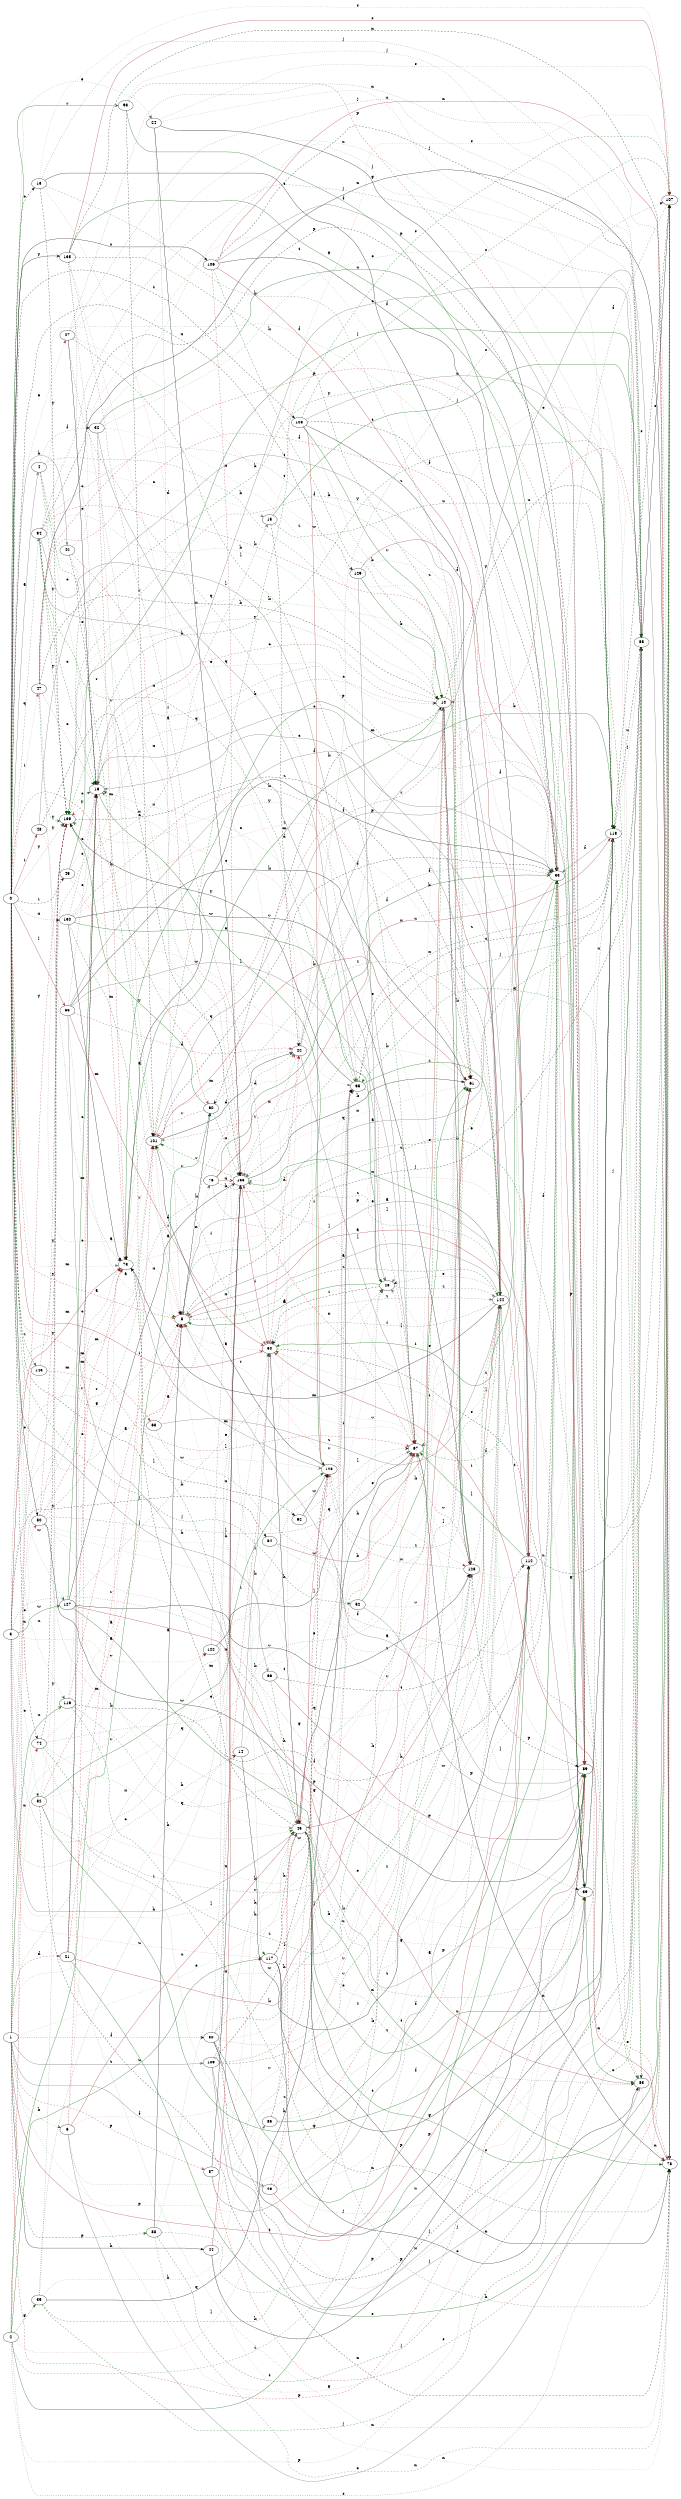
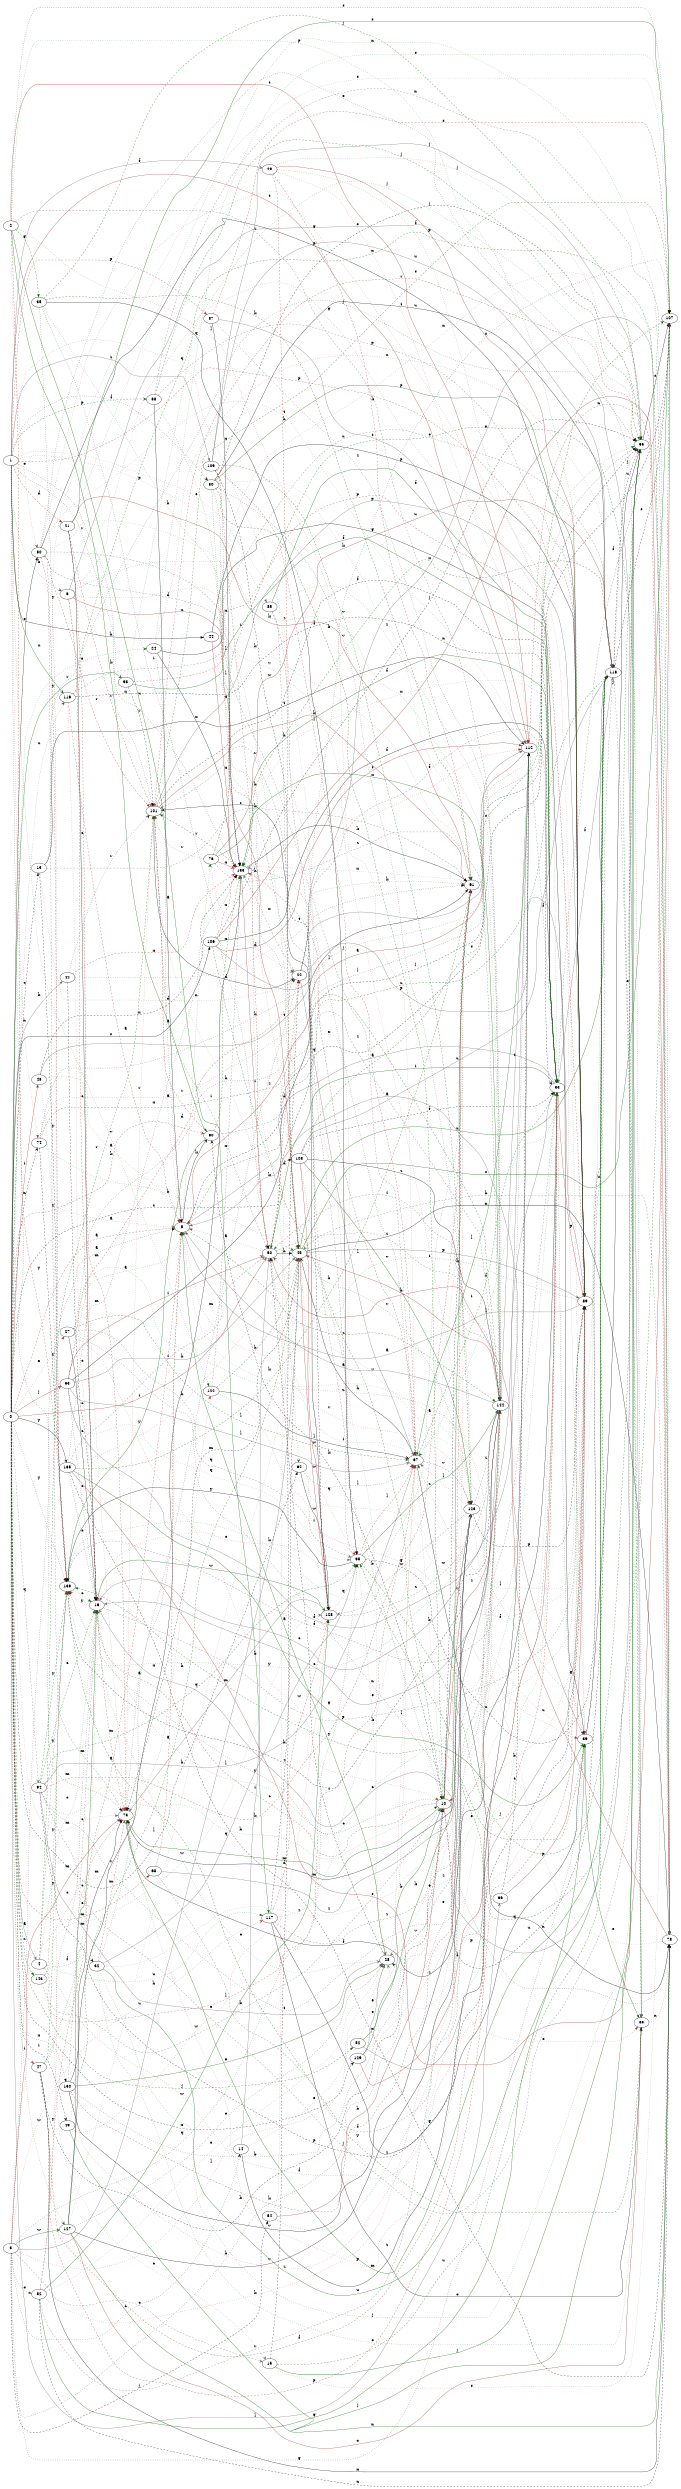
edge "22" -> "78": label "y" -> "n"
edge "3" -> "5": label "g" -> "a"
edge "66" -> "45": now "122" -> "45"
edge "88" -> "67": now "88" -> "62"
edge "2" -> "112": color darkgreen -> brown
